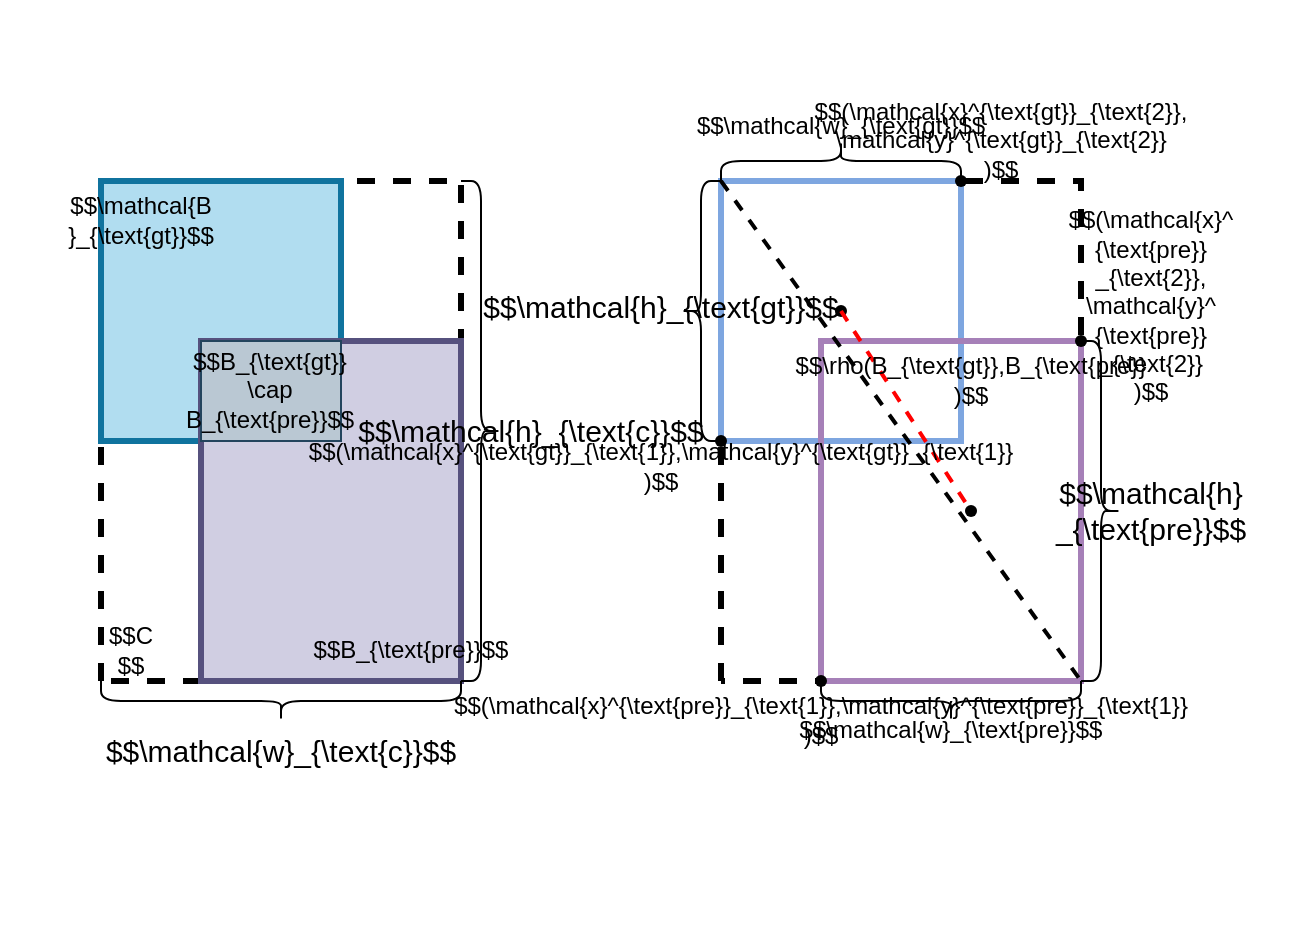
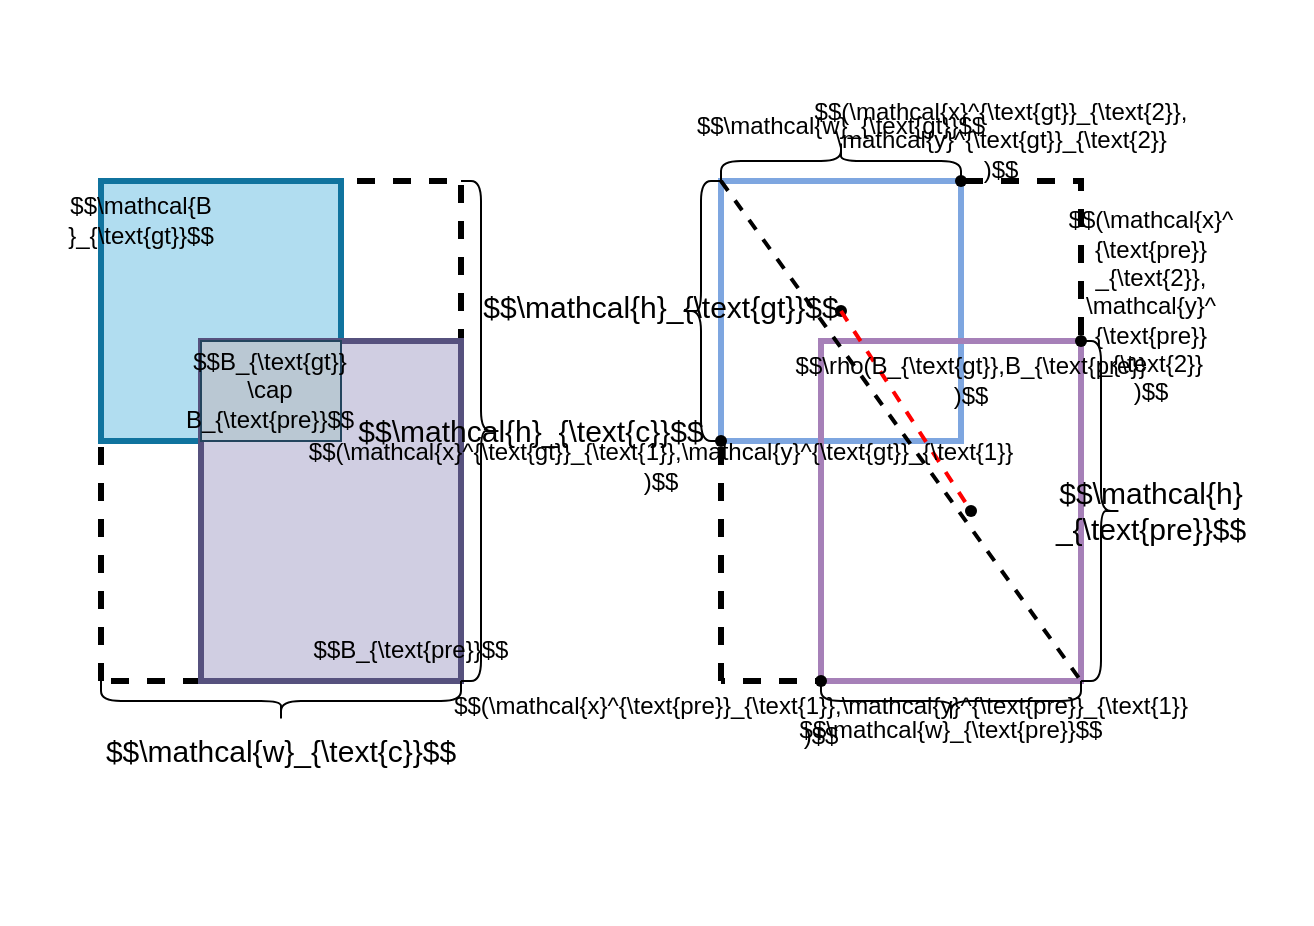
node "$$C $$": removed
